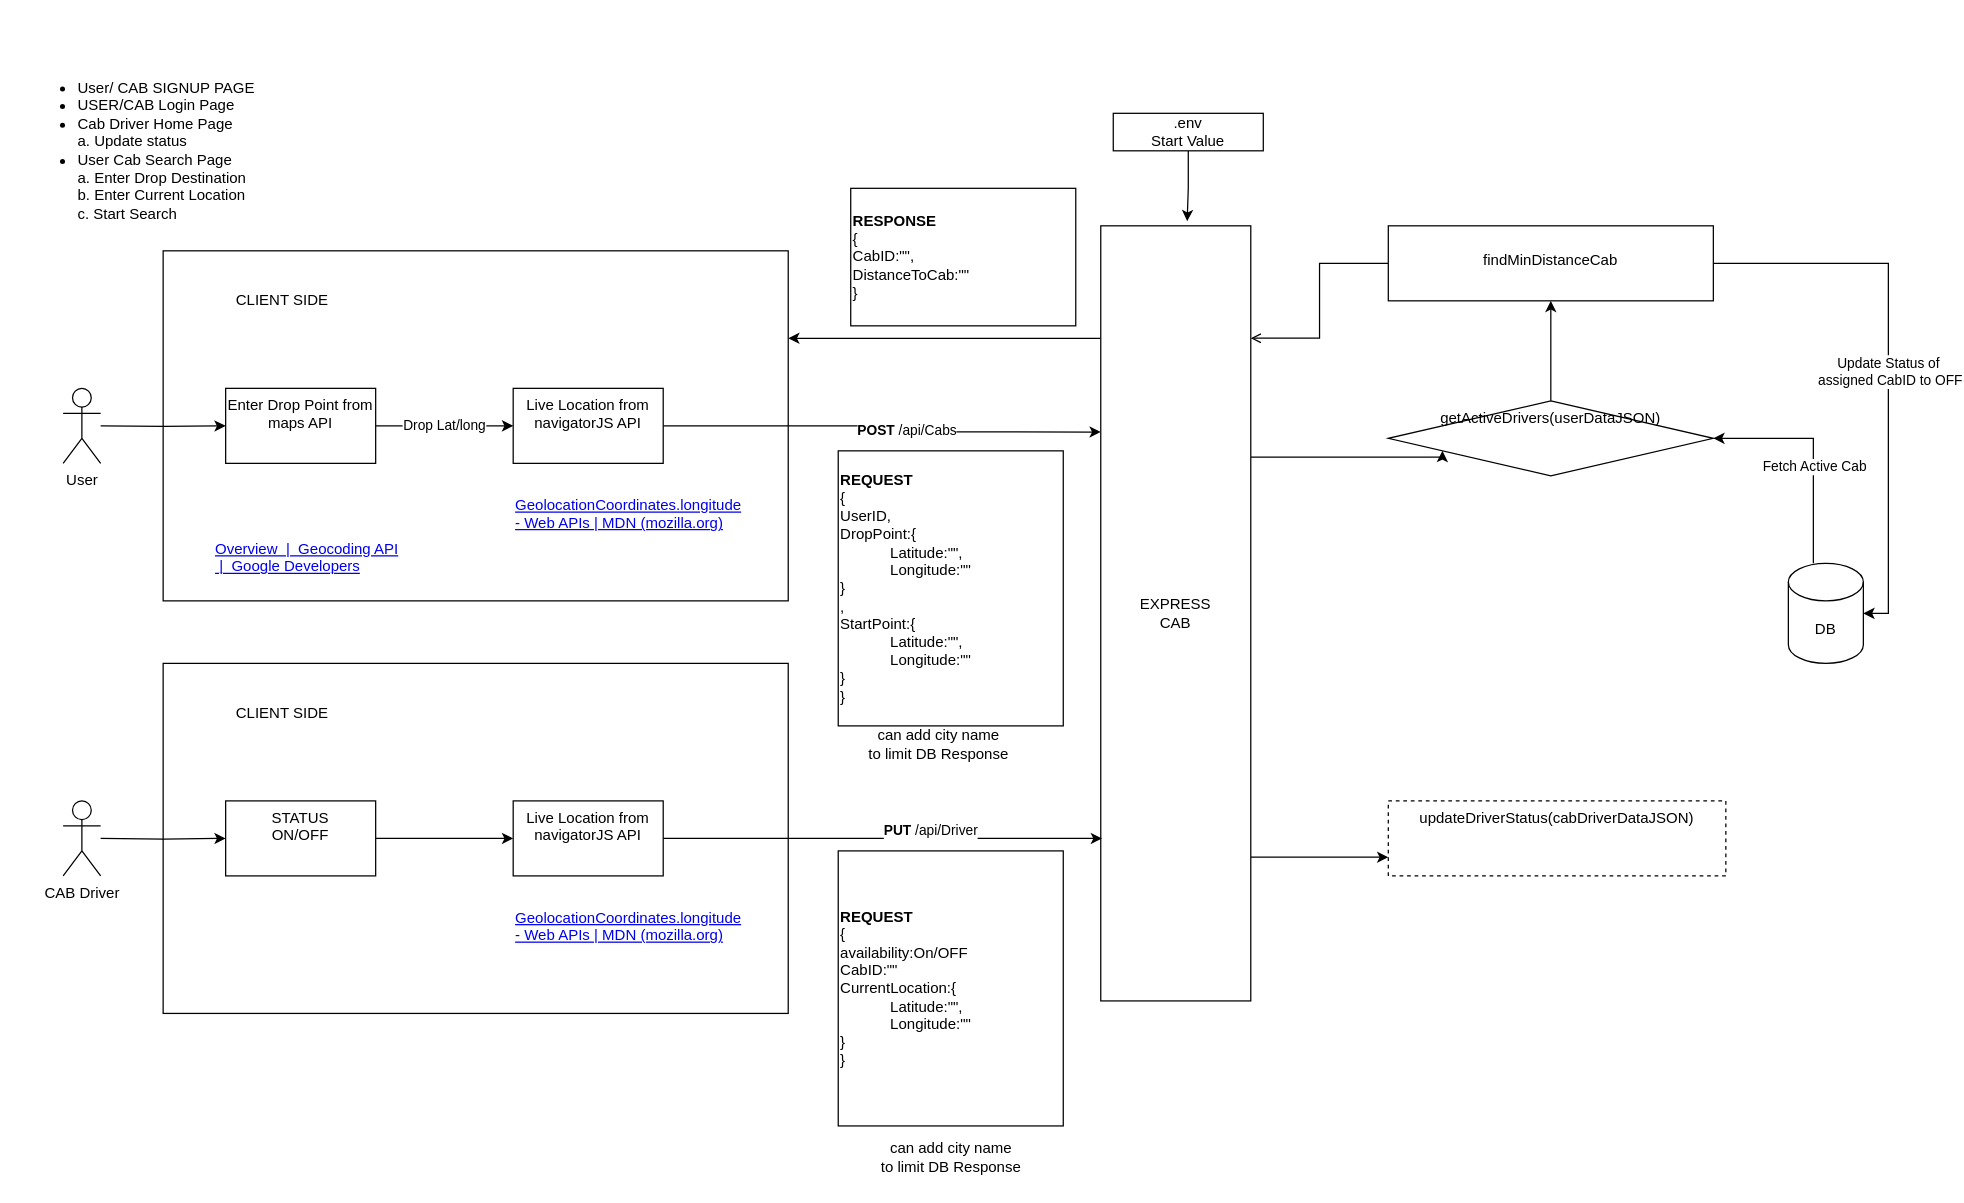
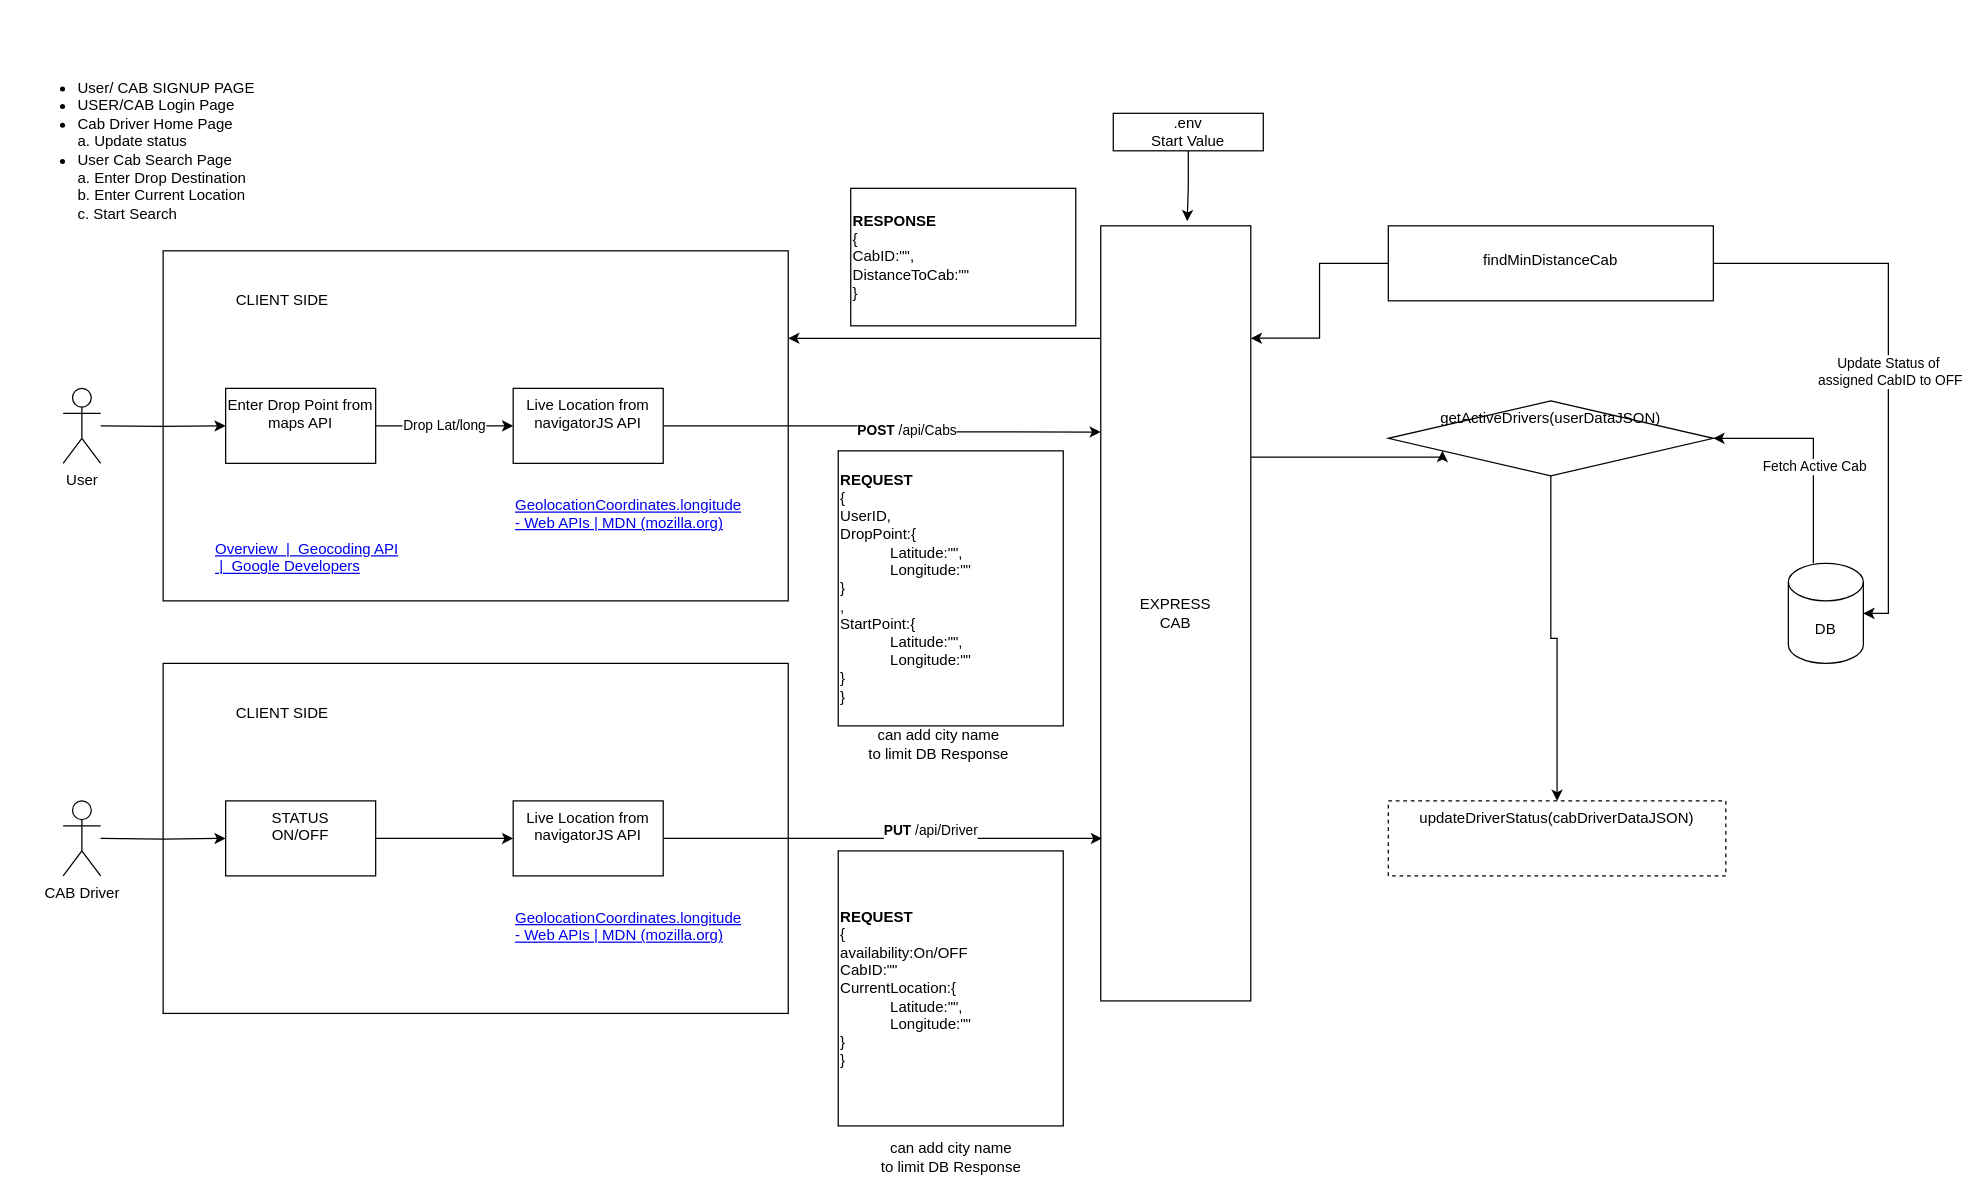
edge "findMinDistanceCab" -> "EXPRESS CAB": arrowhead open -> classic
edge "getActiveDrivers(userDataJSON)" -> "findMinDistanceCab": now "getActiveDrivers(userDataJSON)" -> "updateDriverStatus(cabDriverDataJSON)"
edge "EXPRESS CAB" -> "updateDriverStatus(cabDriverDataJSON)": removed
